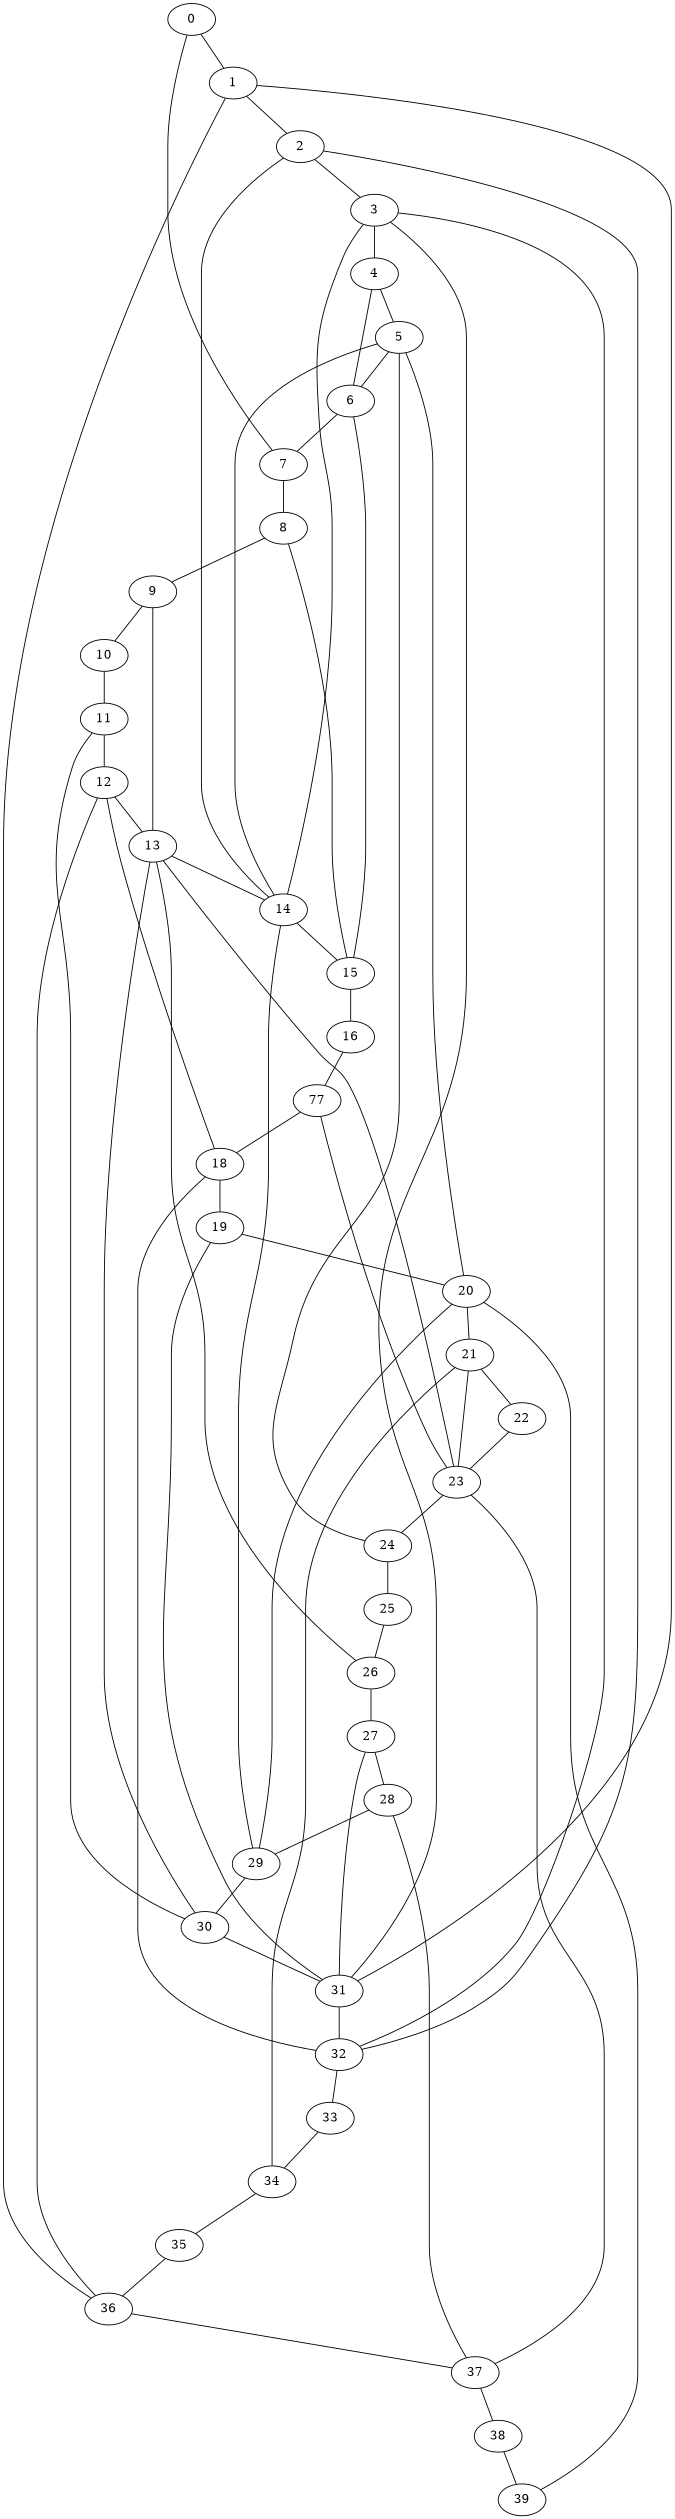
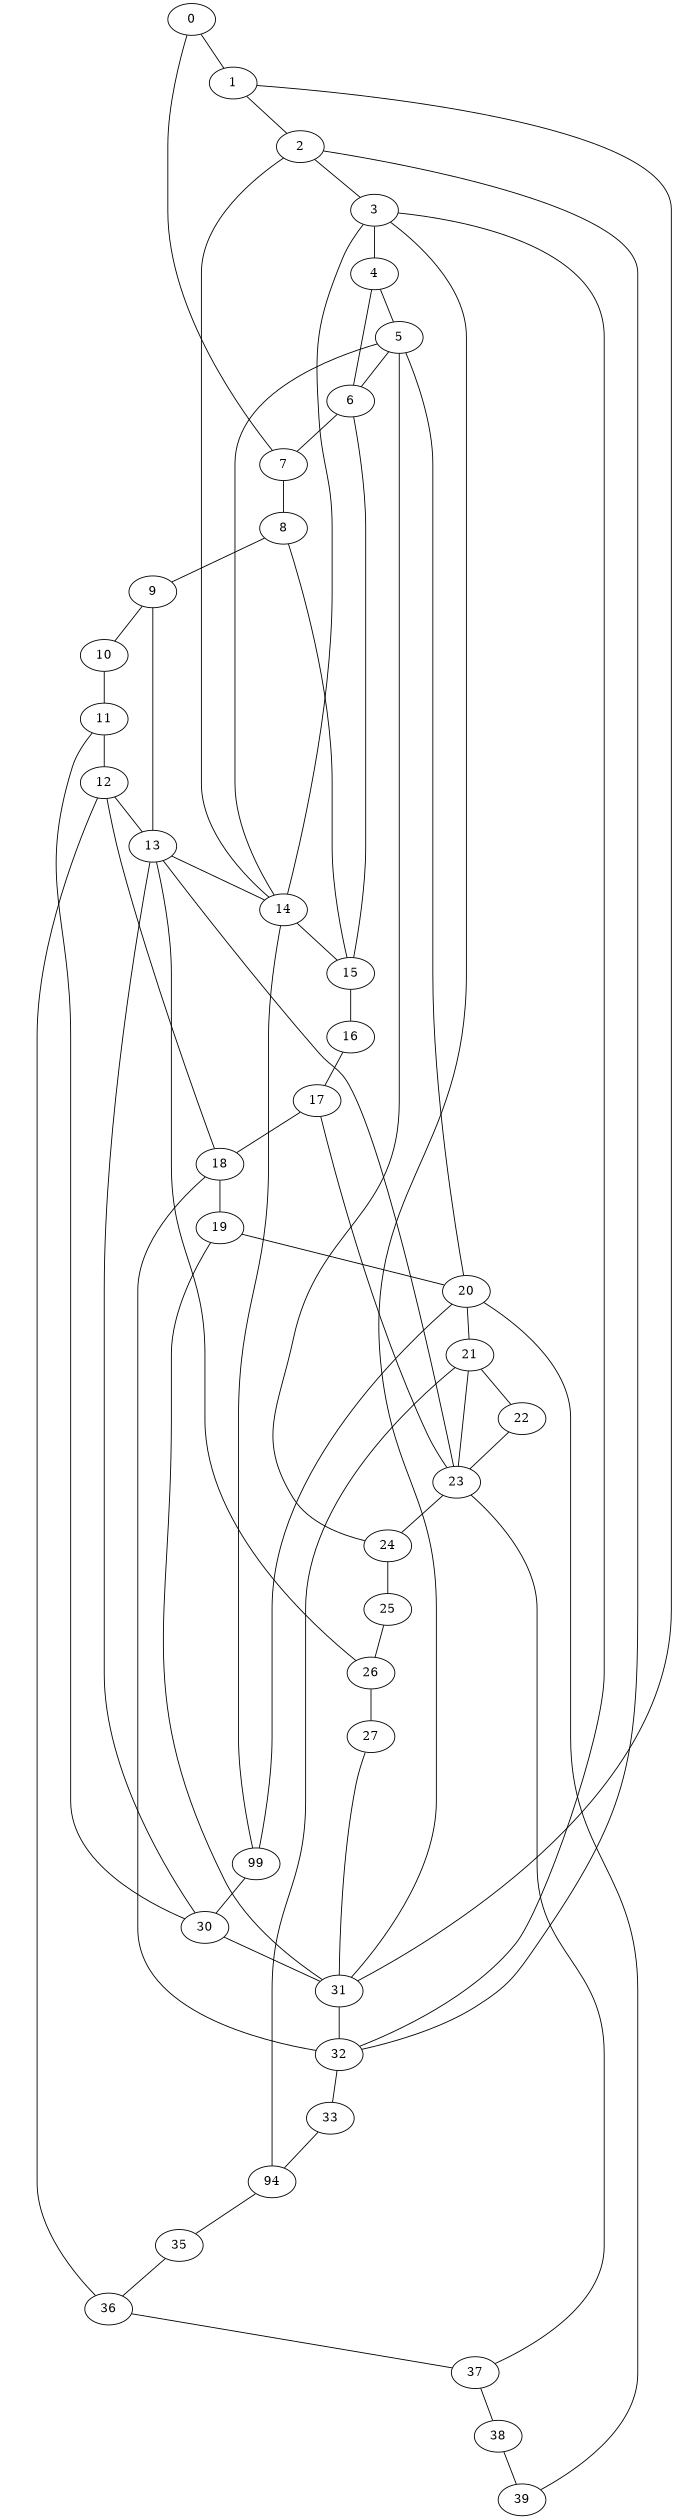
node "77": label "77" -> "17"
edge "1" -- "36": removed
node "28": removed
node "29": label "29" -> "99"
node "34": label "34" -> "94"
